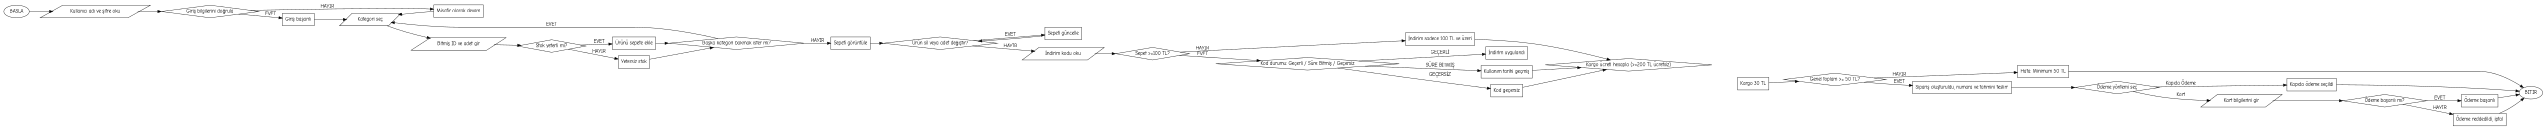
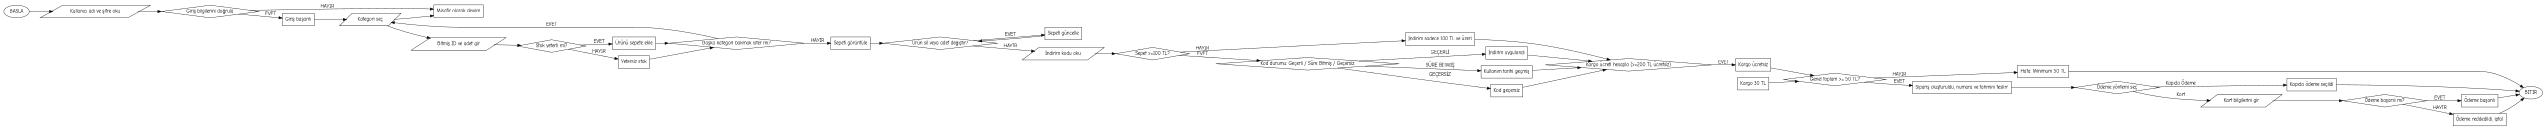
edge "Misafir olarak devam" -> "Kategori seç": reversed
edge "İndirim uygulandı" -> "Kargo ücreti hesapla (>=200 TL ücretsiz)": added
node "Kargo ücretsiz": added
